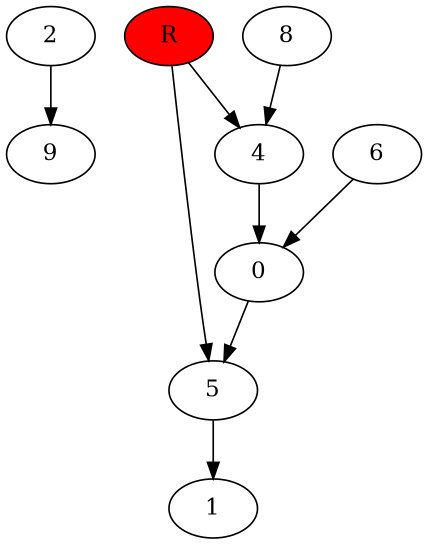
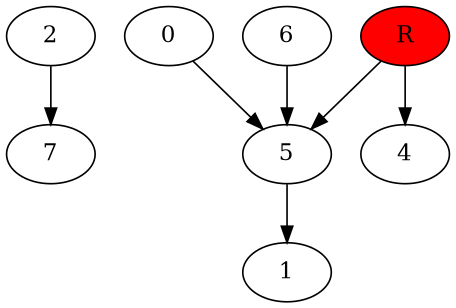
node "8": removed
node "9": label "9" -> "7"
edge "4" -> "0": removed
edge "6" -> "0": now "6" -> "5"
